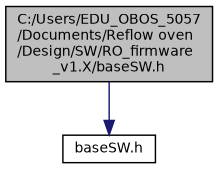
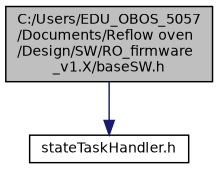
node "baseSW.h": label "baseSW.h" -> "stateTaskHandler.h"
